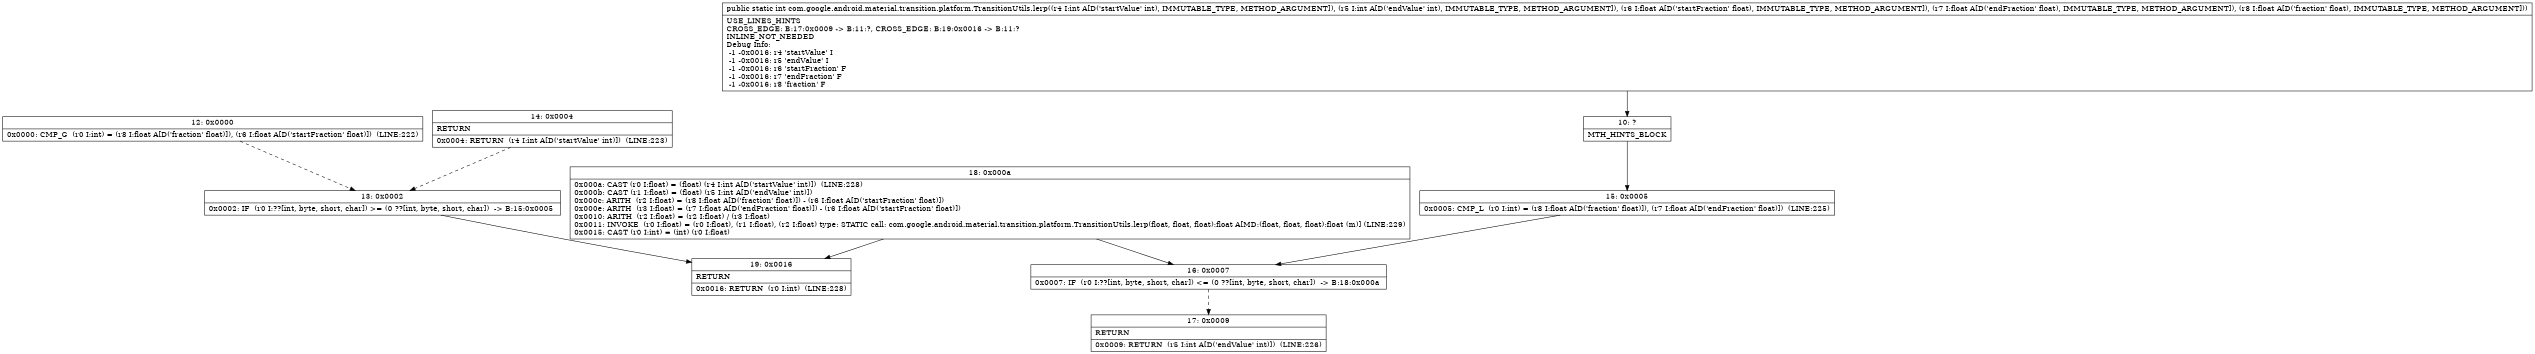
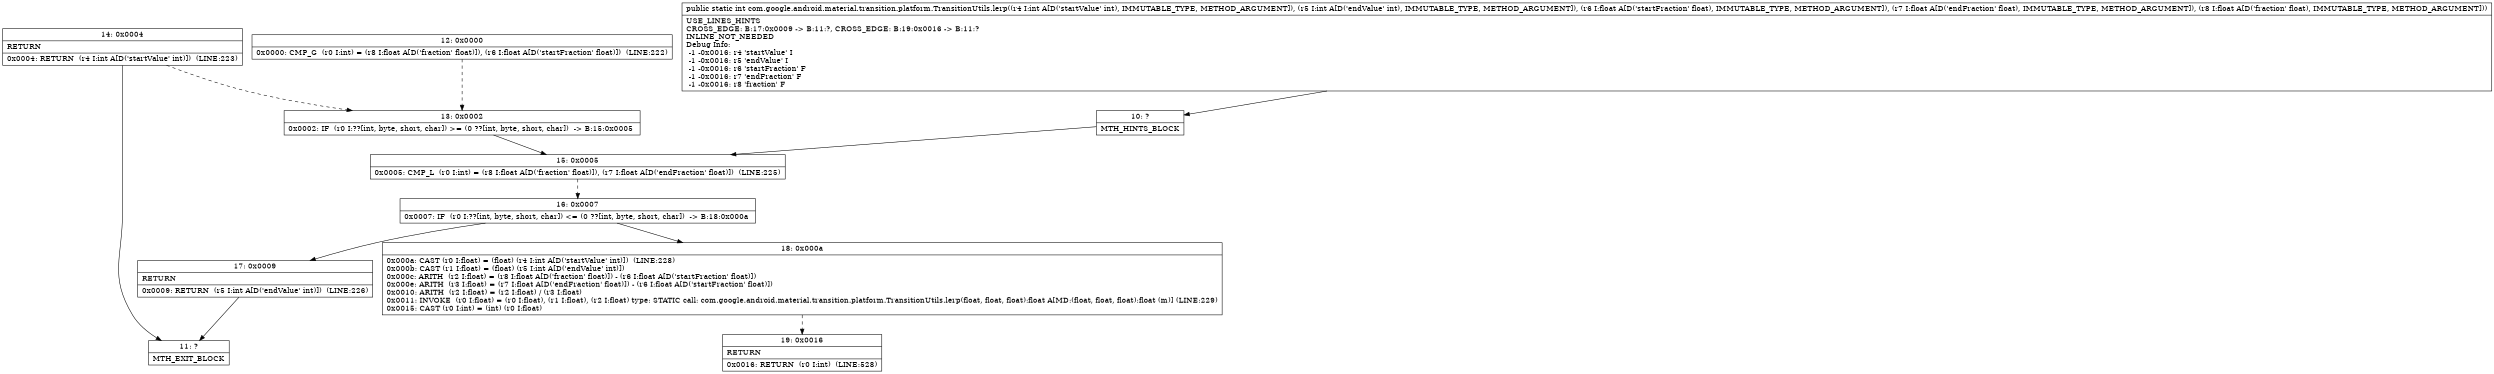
edge "13: 0x0002" -> "19: 0x0016": now "13: 0x0002" -> "15: 0x0005"
edge "15: 0x0005" -> "16: 0x0007": style solid -> dashed
edge "18: 0x000a" -> "19: 0x0016": style solid -> dashed
edge "18: 0x000a" -> "16: 0x0007": reversed
node "19: 0x0016": text "0x0016: RETURN  (r0 I:int)  (LINE:228)" -> "0x0016: RETURN  (r0 I:int)  (LINE:528)"
edge "16: 0x0007" -> "17: 0x0009": style dashed -> solid
node "11: ?": added
